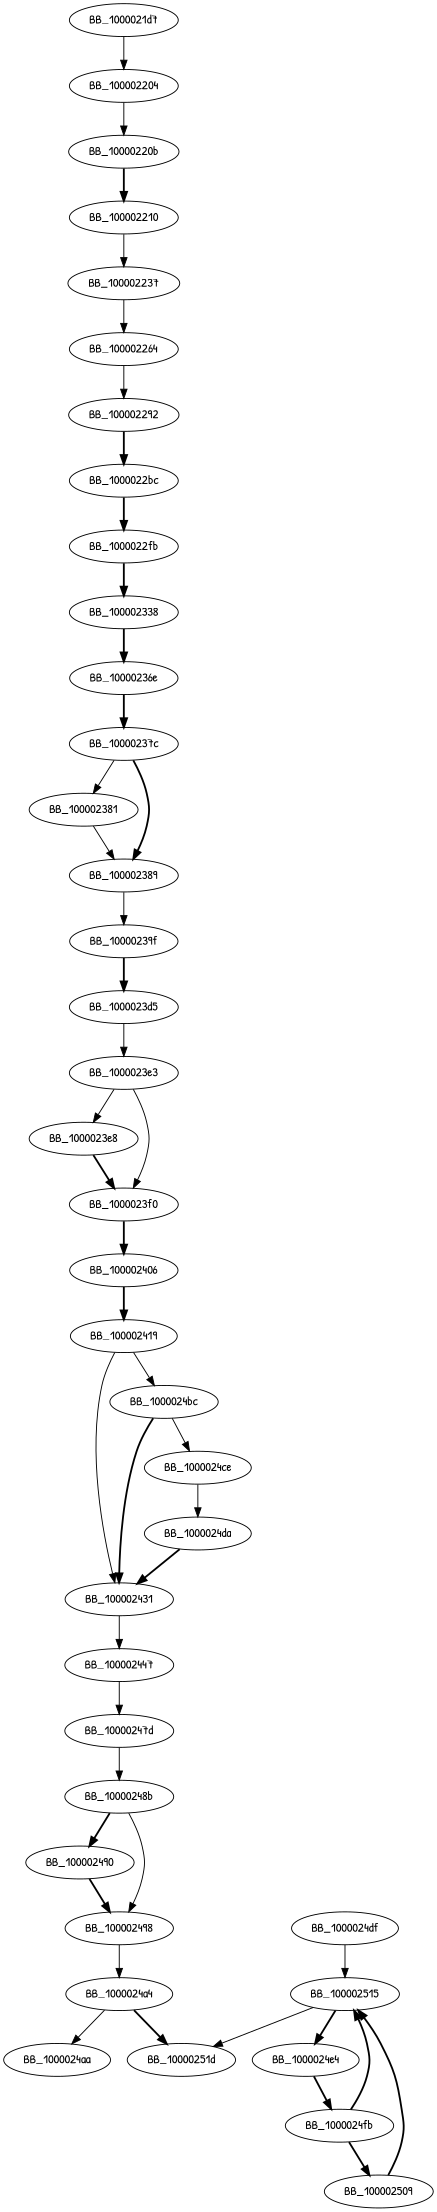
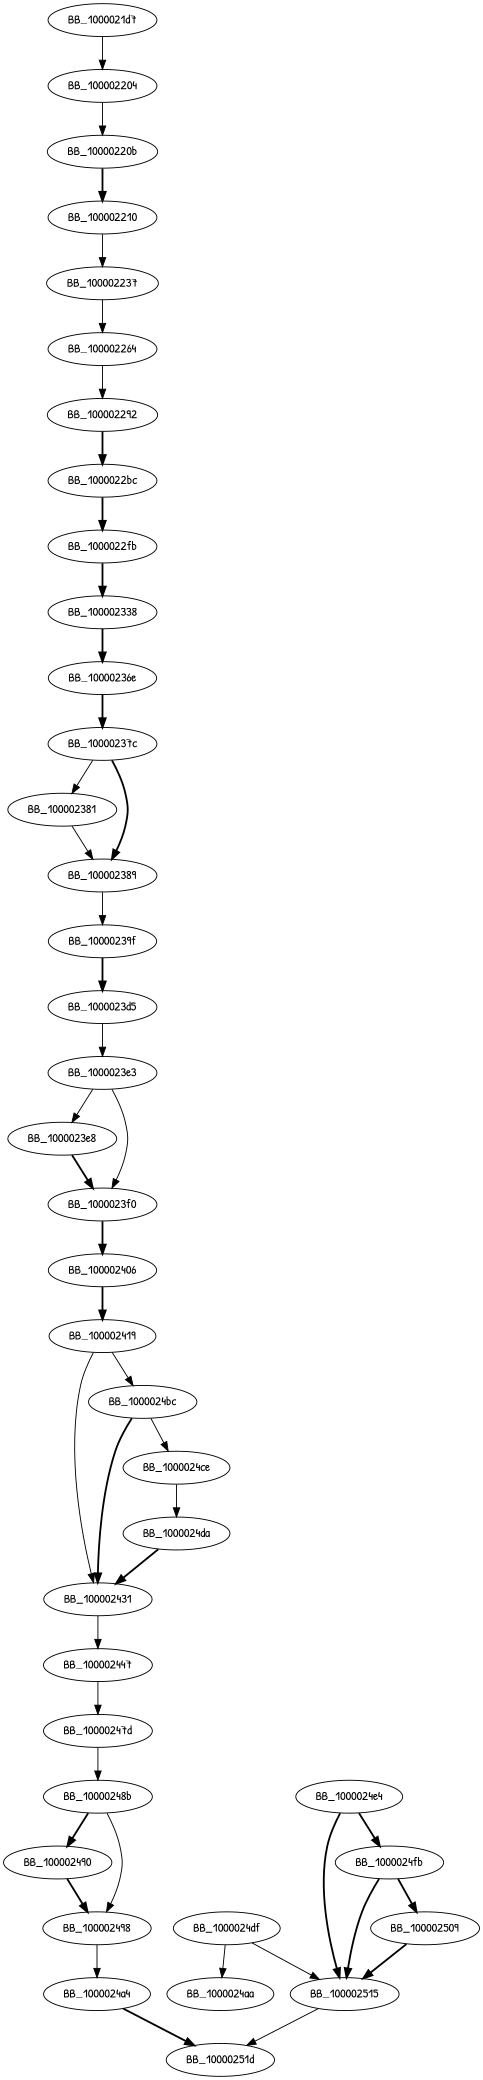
edge "BB_100002515" -> "BB_1000024e4": reversed
edge "BB_1000024a4" -> "BB_1000024aa": now "BB_1000024df" -> "BB_1000024aa"
